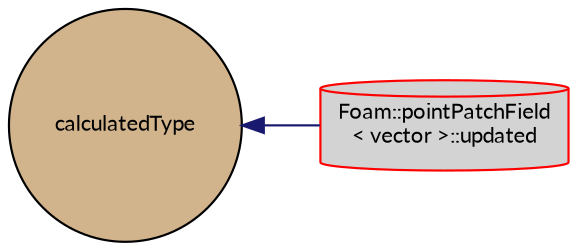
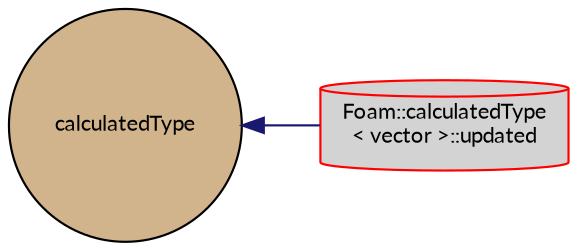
node "Foam::pointPatchField < vector >::updated": label "Foam::pointPatchField < vector >::updated" -> "Foam::calculatedType < vector >::updated"
